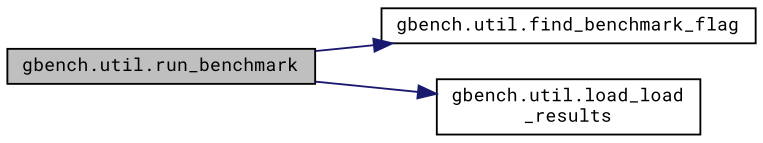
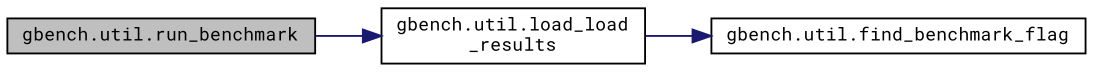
edge "gbench.util.run_benchmark" -> "gbench.util.find_benchmark_flag": now "gbench.util.load_load _results" -> "gbench.util.find_benchmark_flag"
